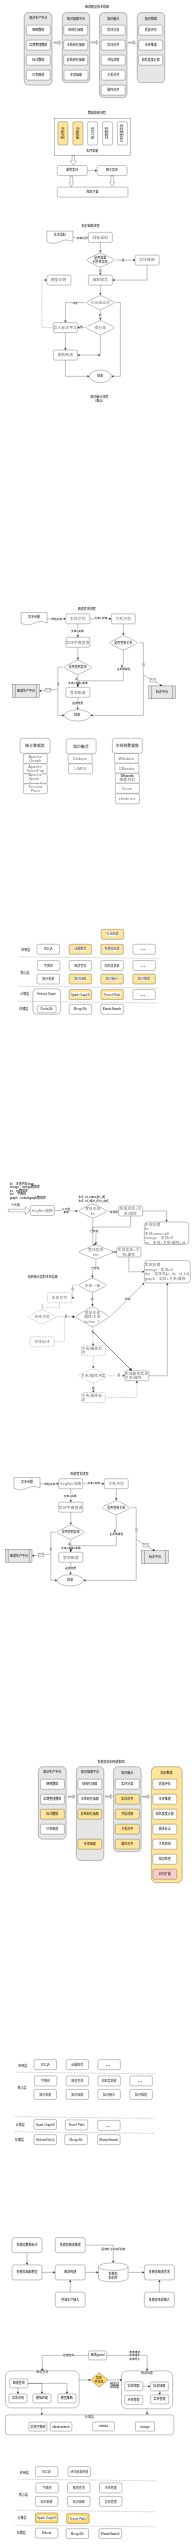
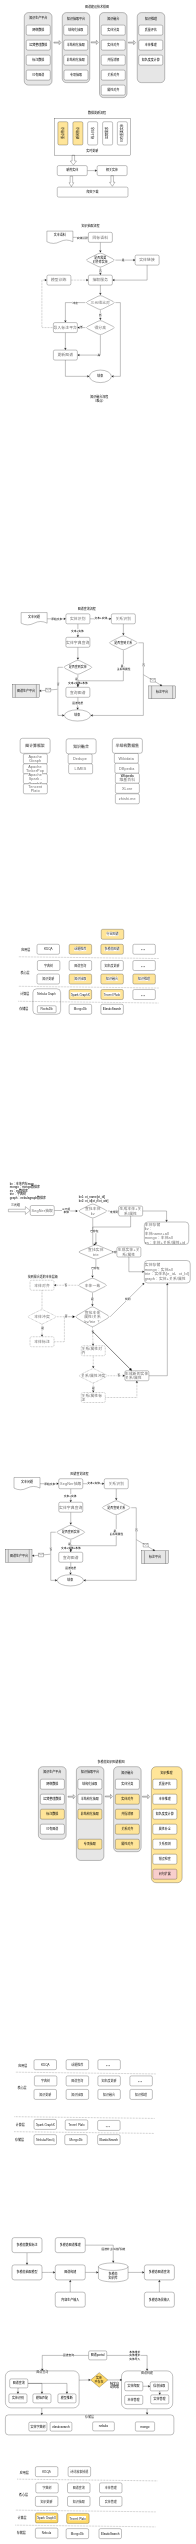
edge "模型训练" -> "抽取服务": added
node "本体对齐": moved (59, 1298) -> (42, 1285)
edge "本体冲突" -> "本体标注": added, label "是"
